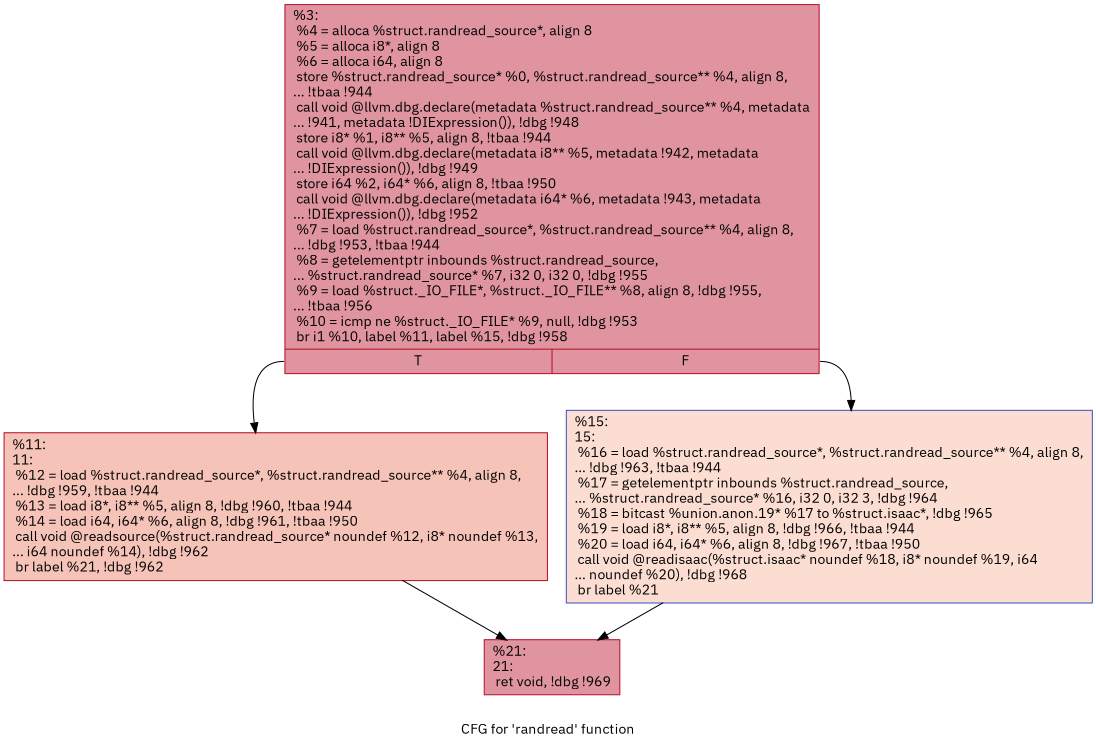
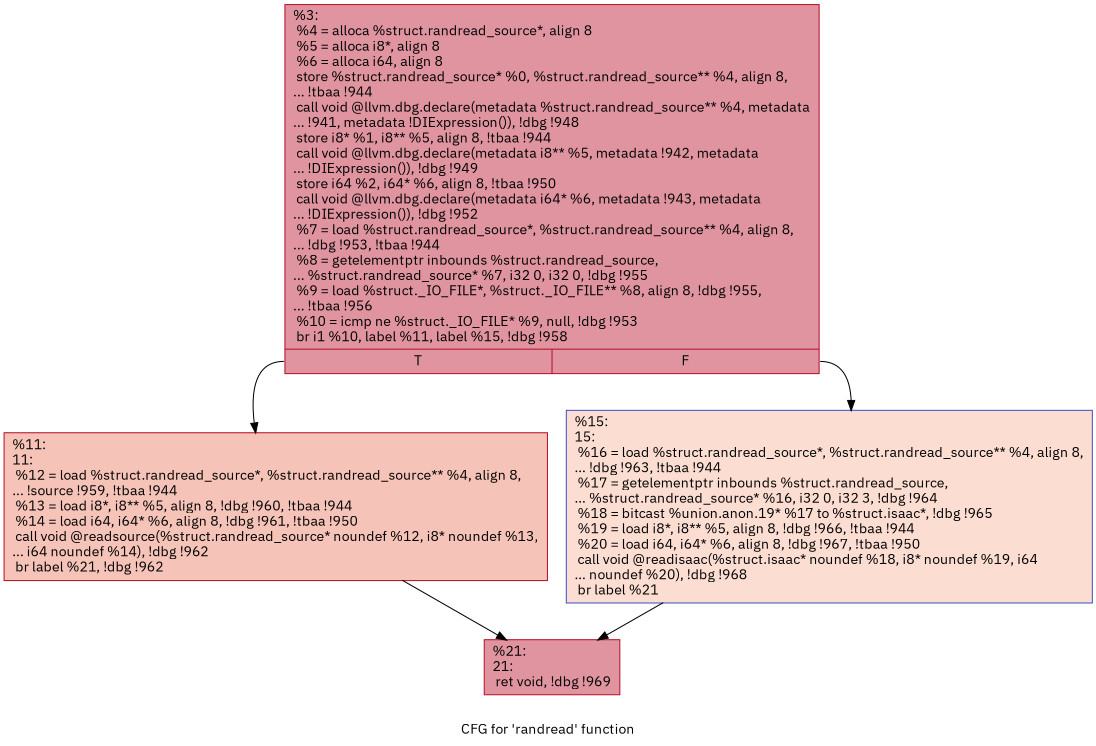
node "%11:": text "... !dbg !959, !tbaa !944" -> "... !source !959, !tbaa !944"
